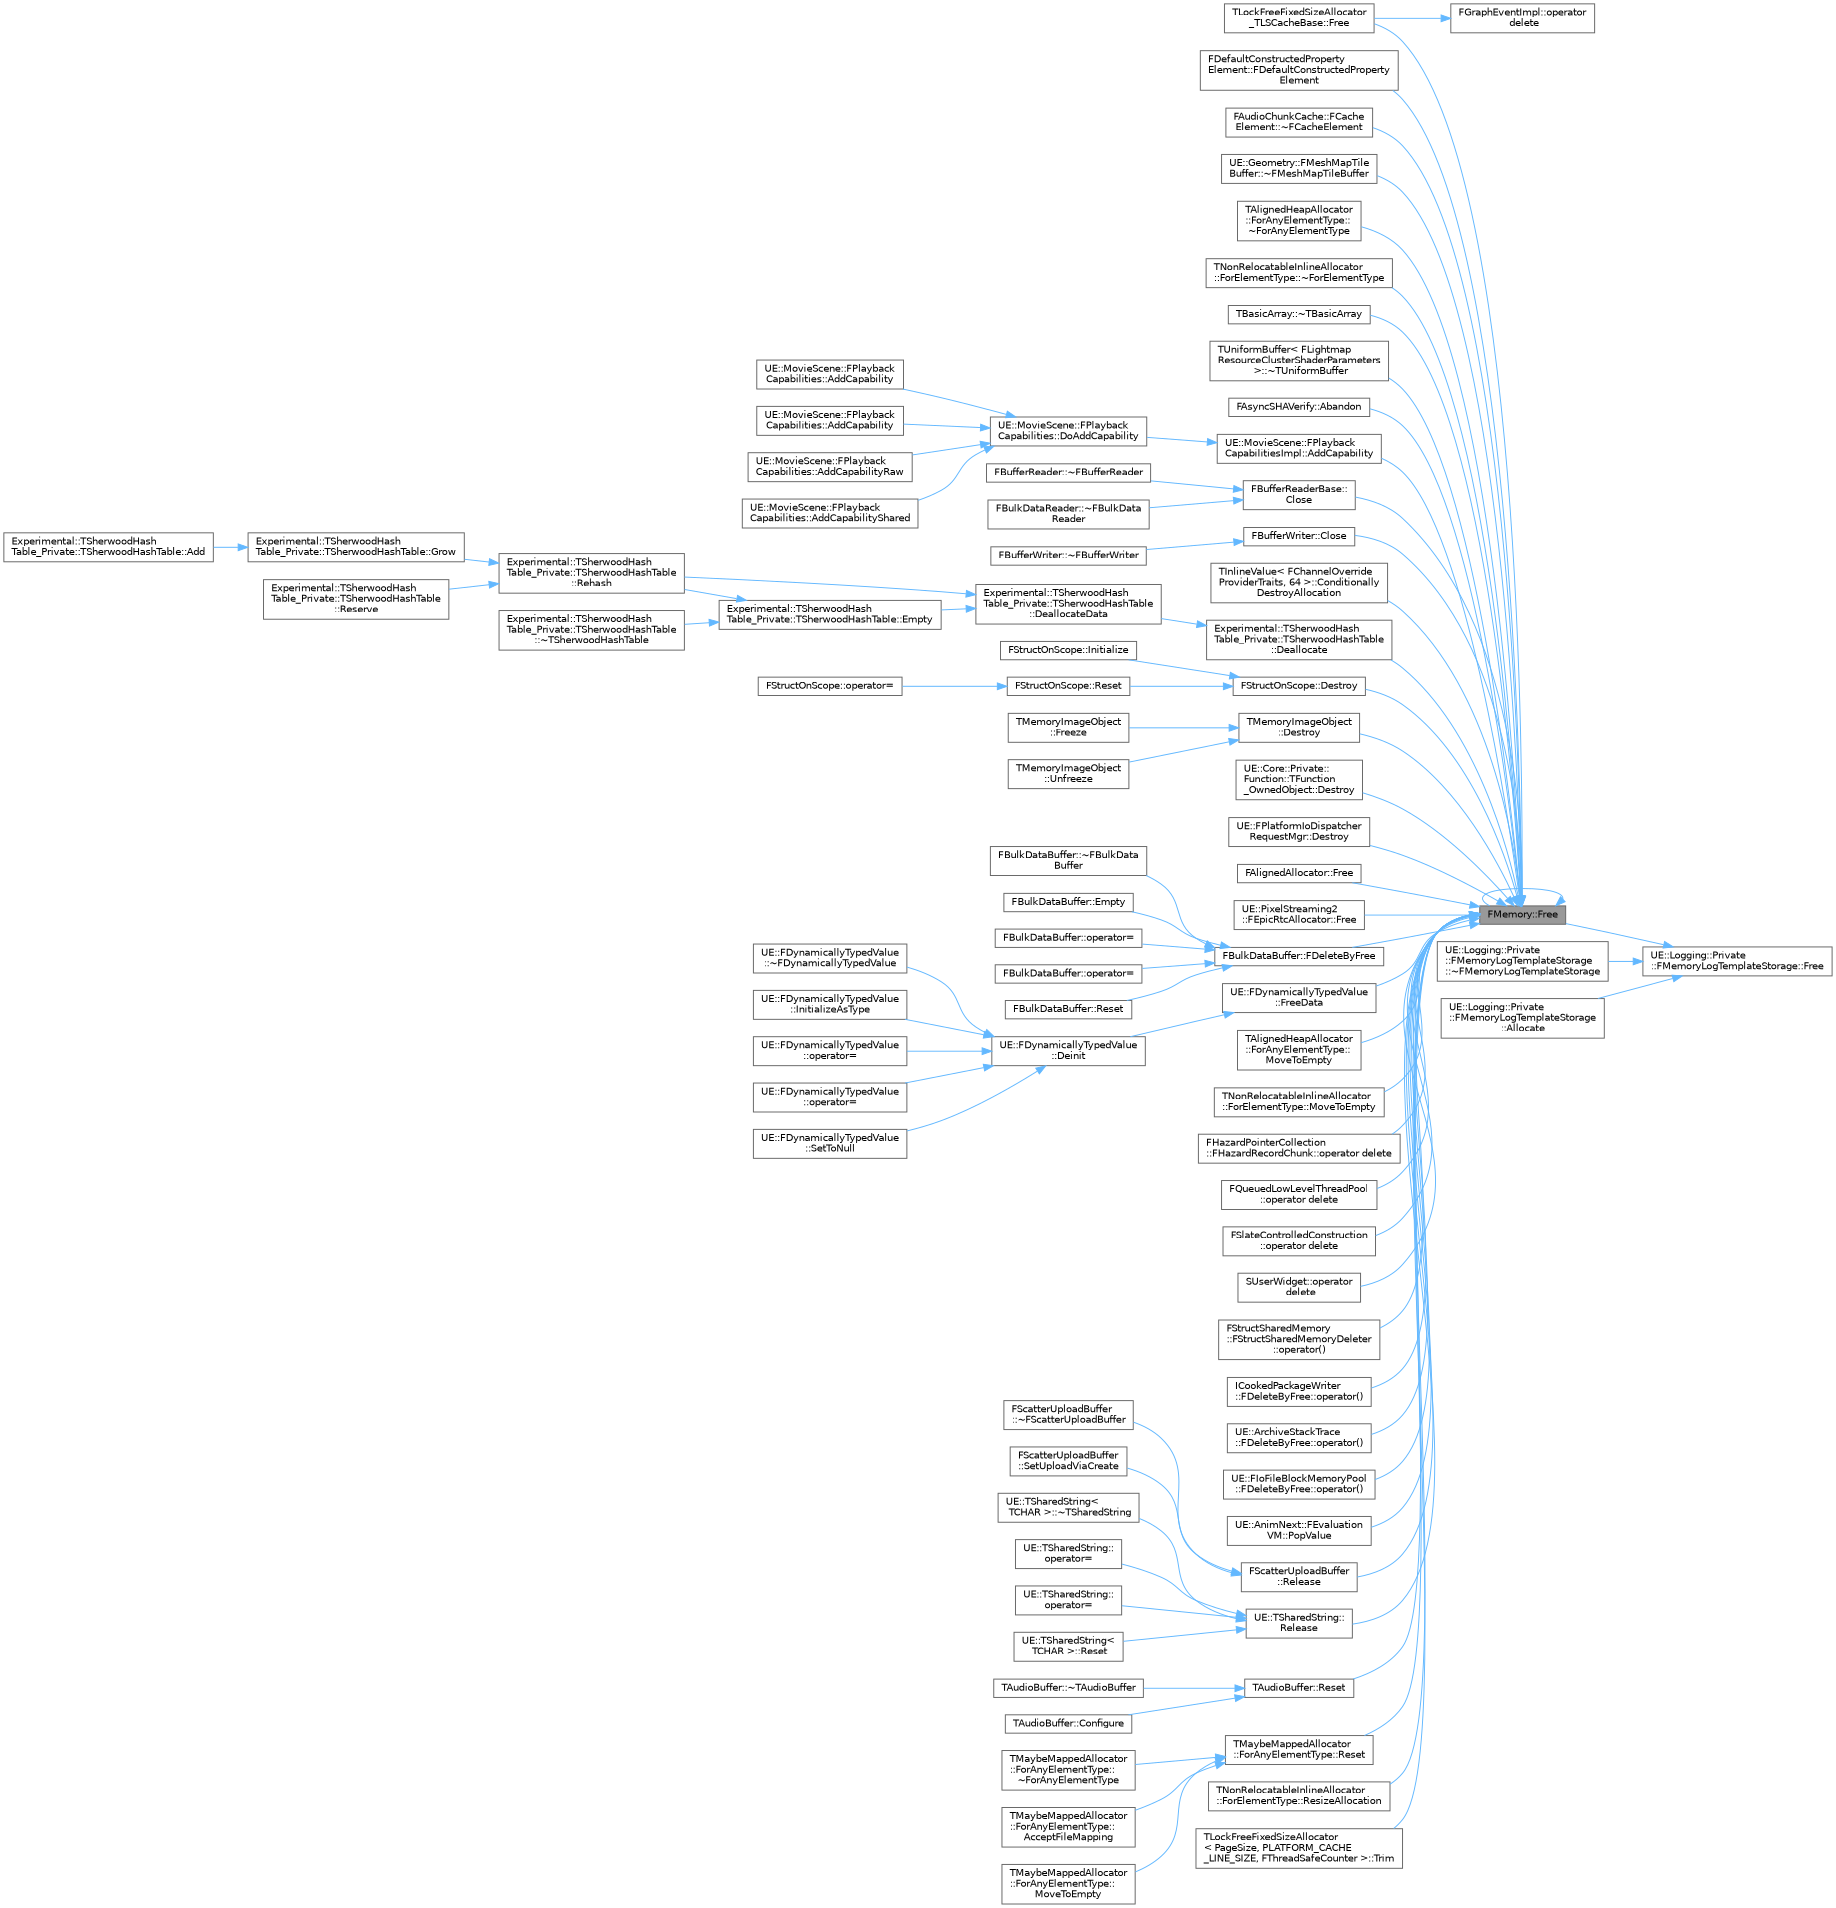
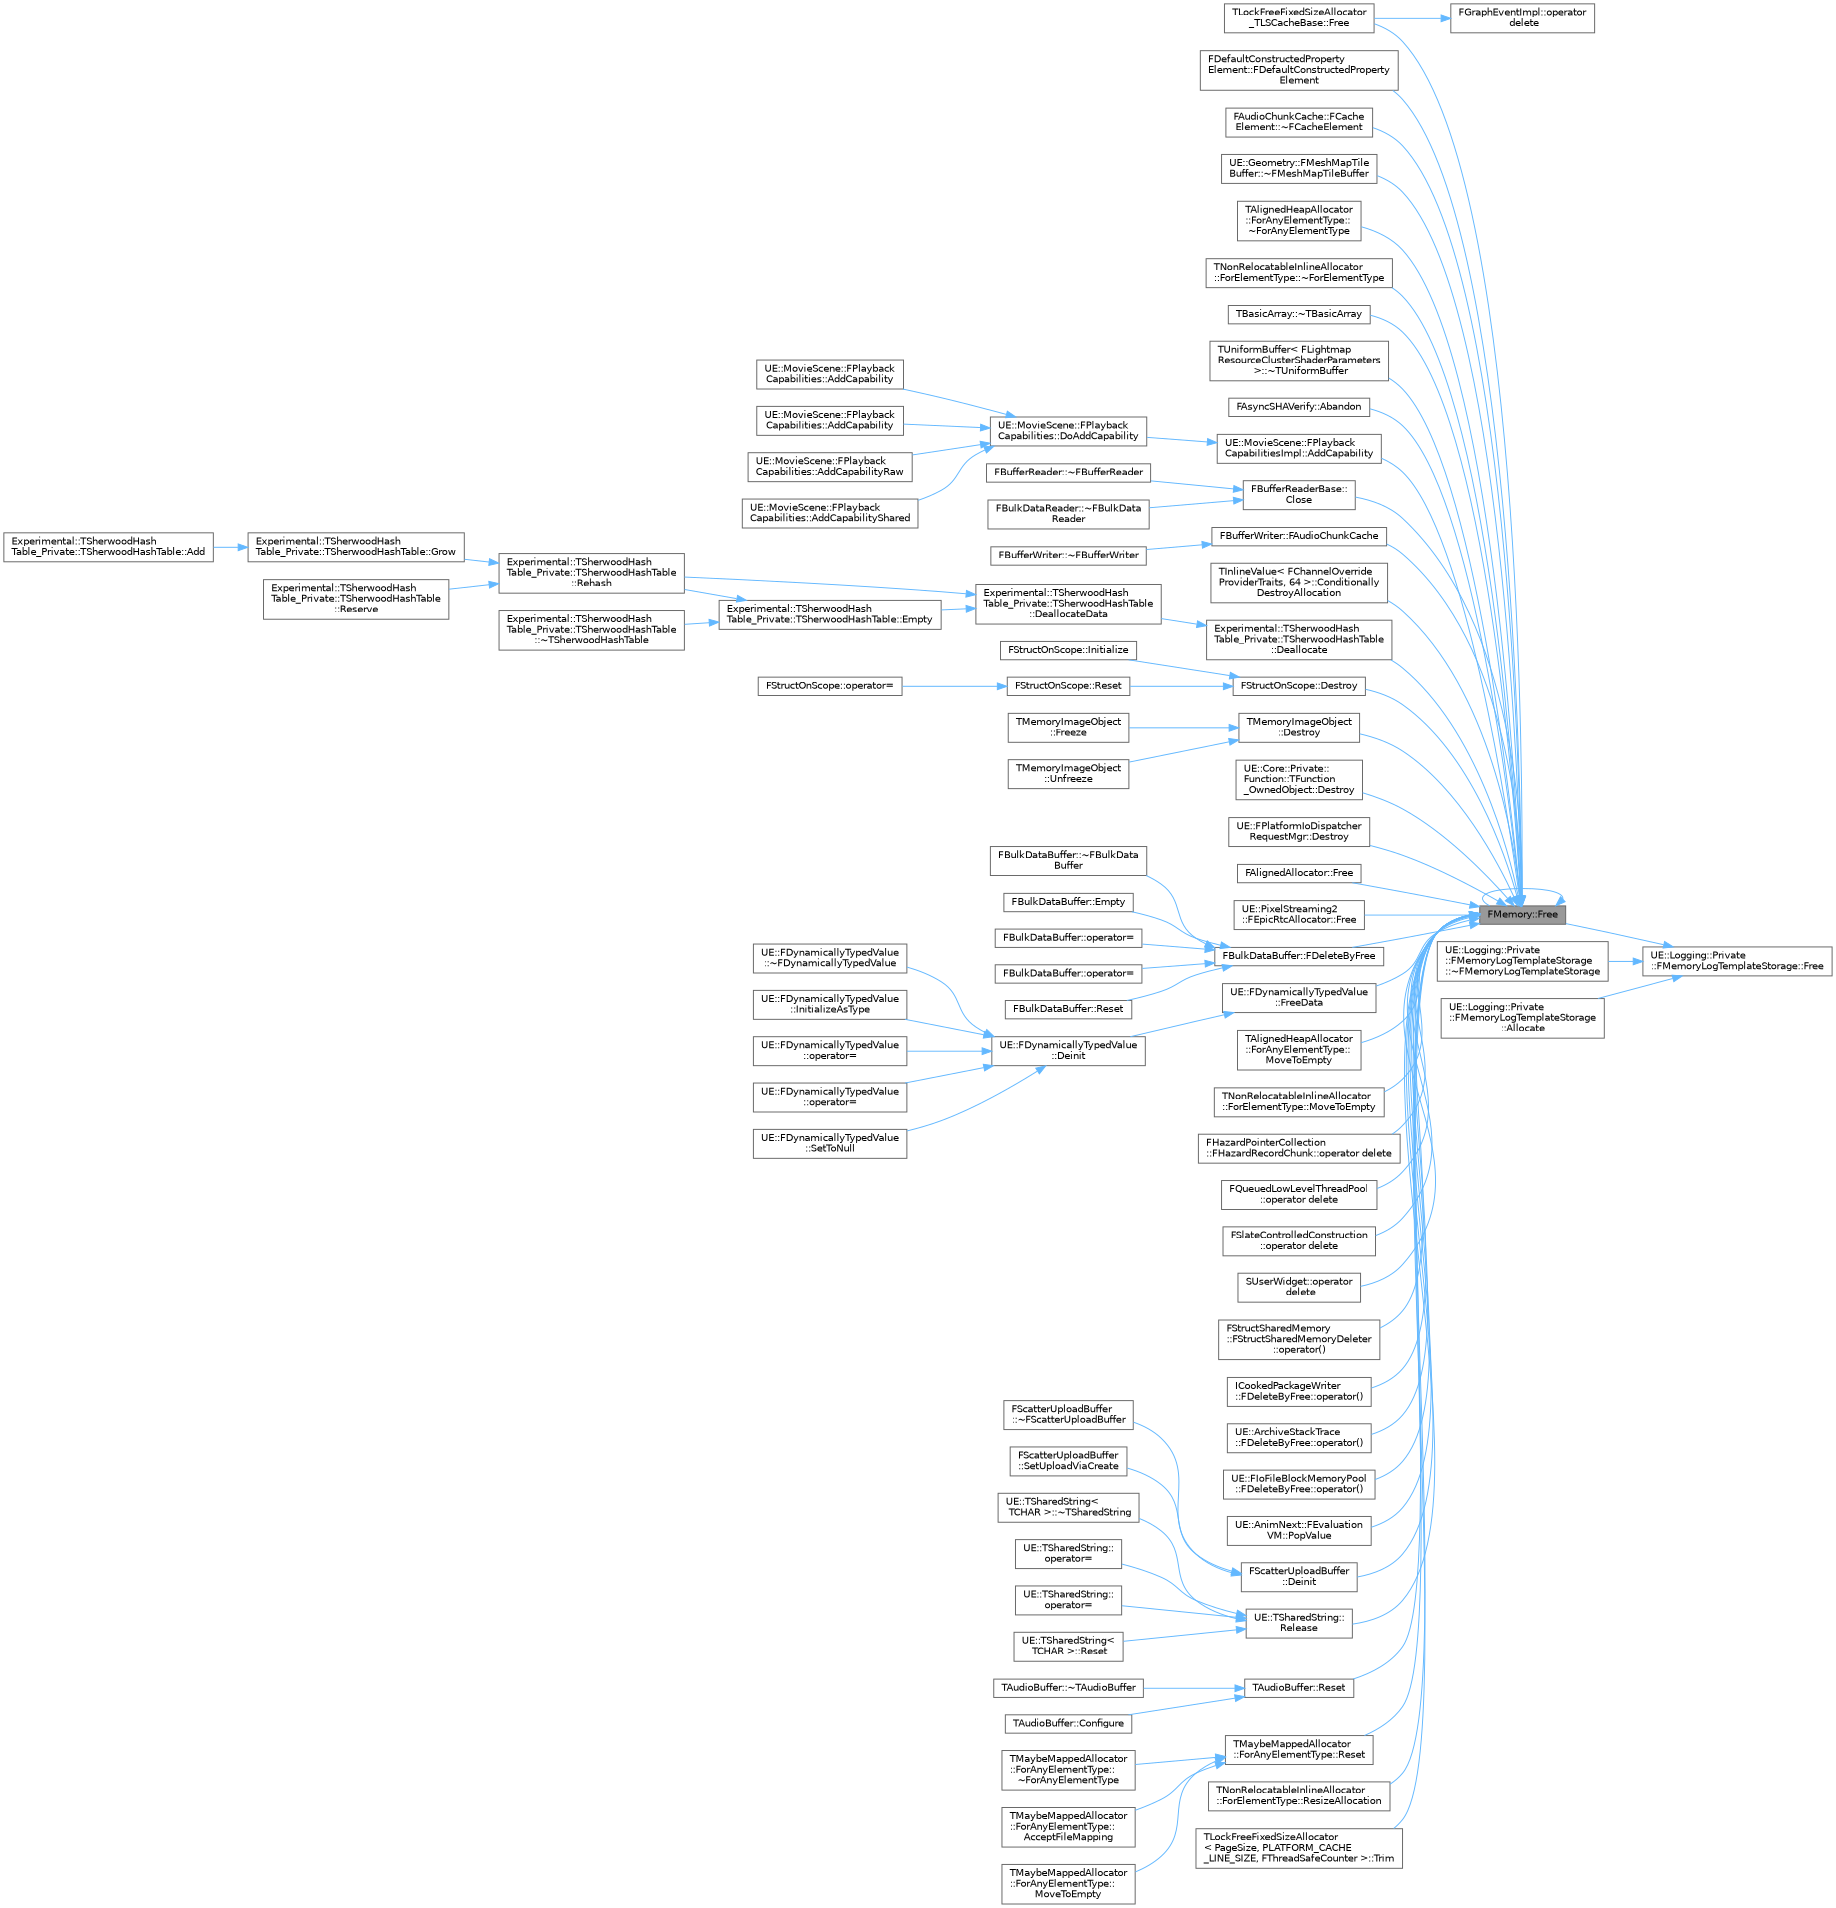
node "FBufferWriter::Close": label "FBufferWriter::Close" -> "FBufferWriter::FAudioChunkCache"
node "FScatterUploadBuffer ::Release": label "FScatterUploadBuffer ::Release" -> "FScatterUploadBuffer ::Deinit"
